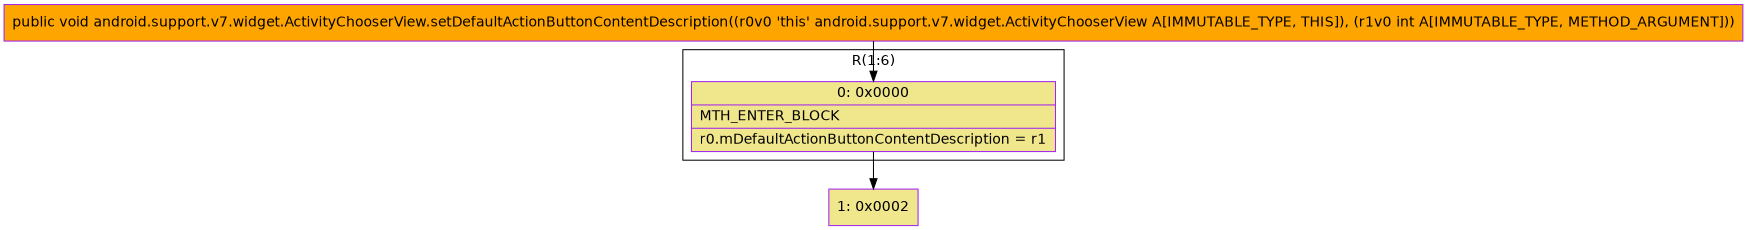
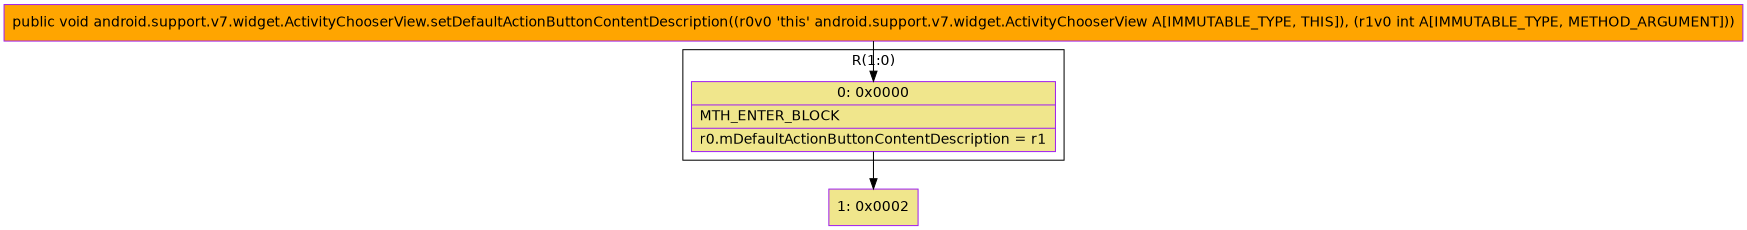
cluster "R(1:6)": label "R(1:6)" -> "R(1:0)"
